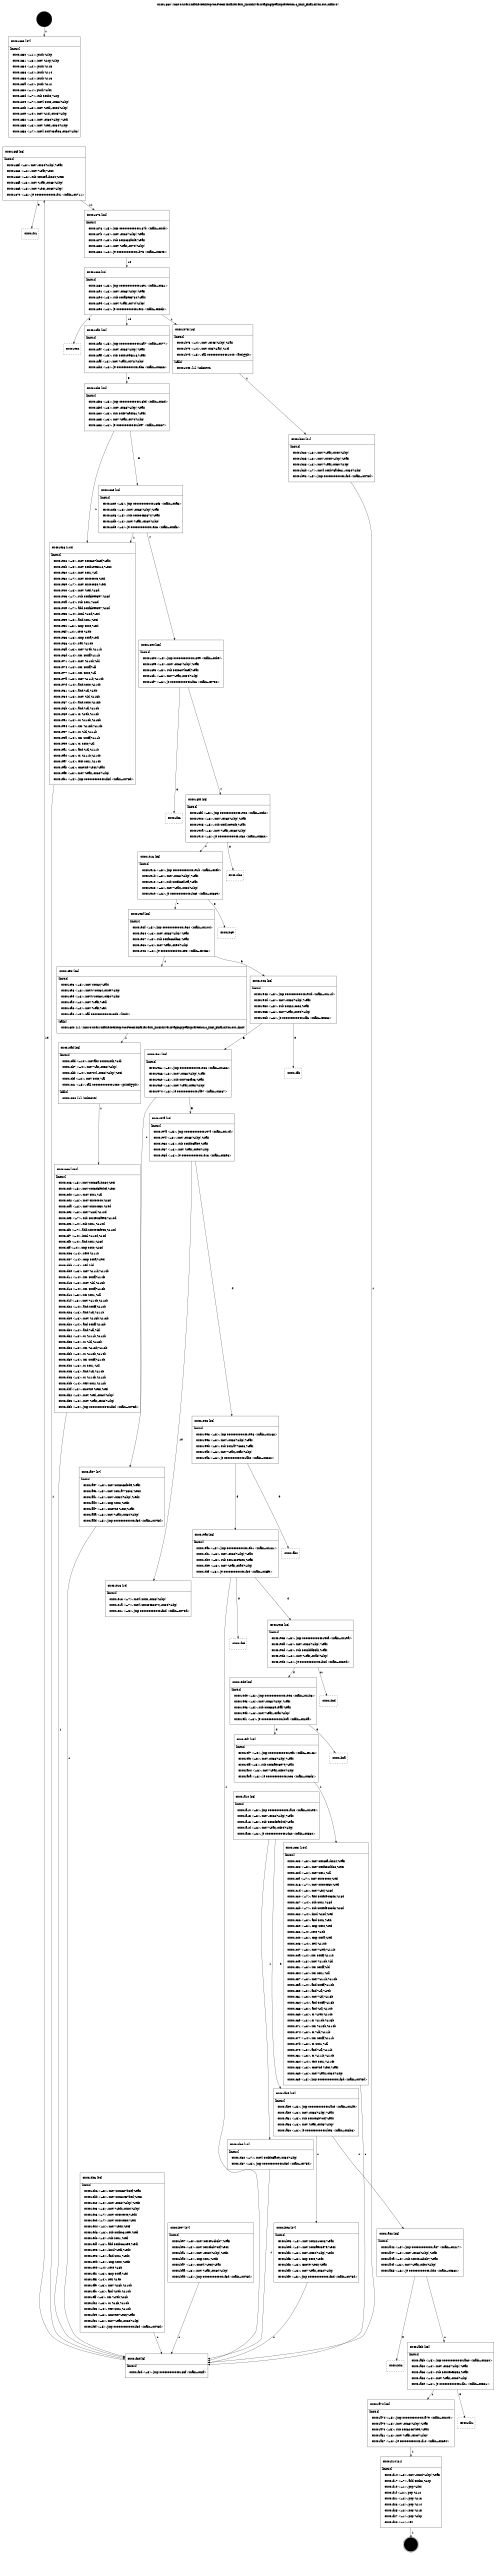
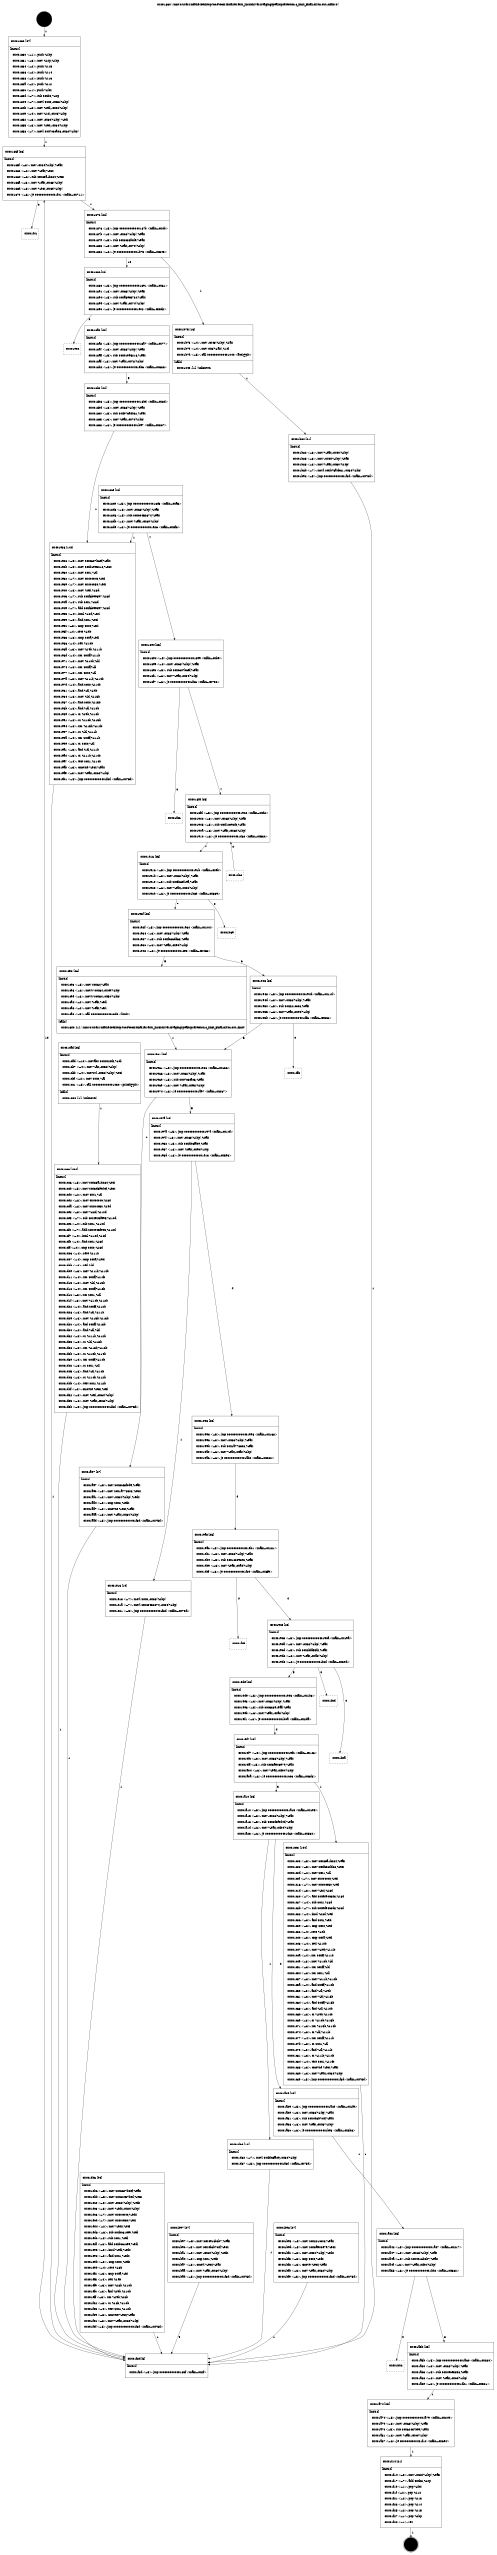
edge "0x401830 [47]" -> "0x40185f [23]": added, label "1"
edge "0x40185f [23]" -> "0x401876 [22]": label " 11" -> " 7"
edge "0x40188c [22]" -> "0x4018a2 [22]": removed, label "10"
edge "0x40188c [22]" -> "0x401b75 [13]": now "0x401876 [22]" -> "0x401b75 [13]"
edge "0x4018b8 [22]" -> "0x4018ce [22]": removed, label "8"
edge "0x4018fd [25]" -> "0x401d6c": reversed
edge "0x40192f [25]" -> "0x401c93 [26]": label " 1" -> " 5"
edge "0x401c93 [26]" -> "0x401cad [25]": now "0x401c93 [26]" -> "0x401961 [25]"
edge "0x40197a [25]" -> "0x401e13 [19]": label " 10" -> " 1"
node "0x401ab2": removed
edge "0x4019c5 [25]" -> "0x4019de [25]": label " 4" -> " 5"
edge "0x4019c5 [25]" -> "0x401bcd": label " 11" -> " 0"
edge "0x4019de [25]" -> "0x401b0a": now "0x4019c5 [25]" -> "0x401b0a"
edge "0x4019f7 [25]" -> "0x401a10 [25]": added, label "3"
edge "0x4019ac [25]" -> "0x401f8d [5]": now "0x401e13 [19]" -> "0x401f8d [5]"
edge "0x401a29 [25]" -> "0x401be8 [27]": removed, label "1"
edge "0x401b97 [27]" -> "0x401f8d [5]": label " 1" -> " 4"
edge "0x401a42 [25]" -> "0x401a5b [25]": label " 1" -> " 8"
node "0x401db1": removed
